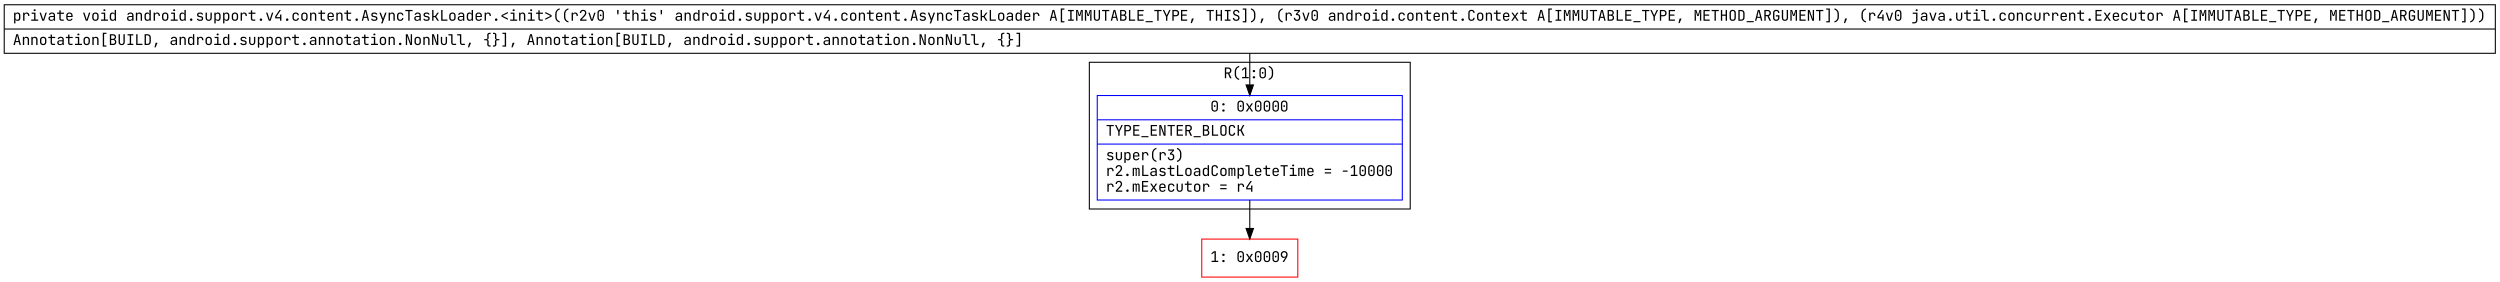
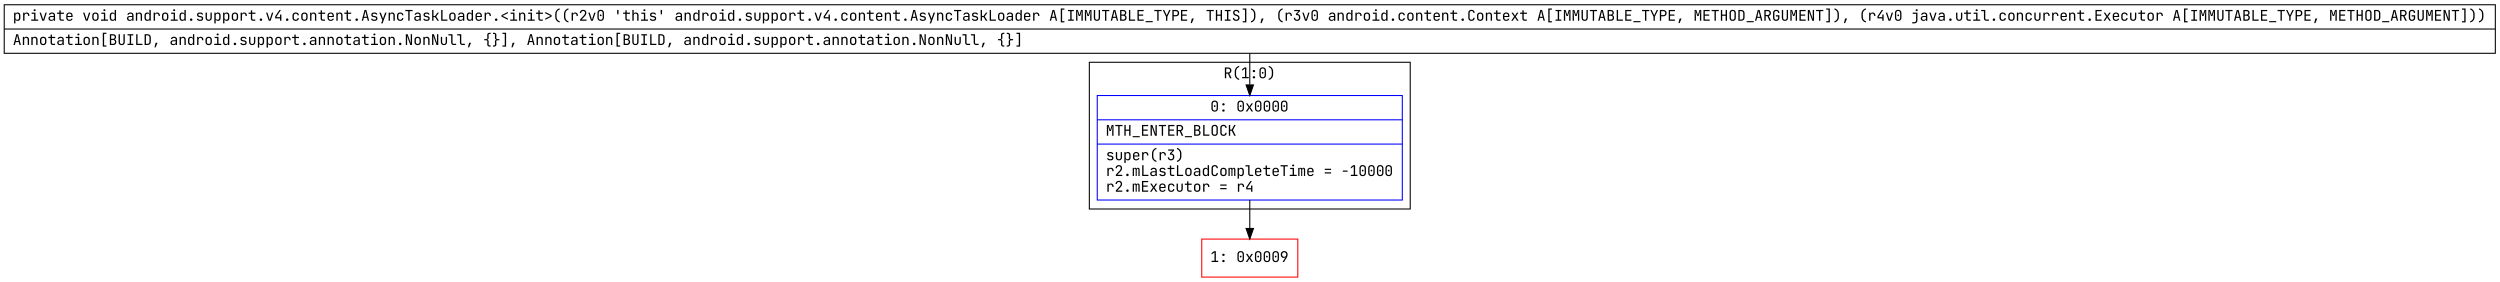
node "0: 0x0000": text "TYPE_ENTER_BLOCK" -> "MTH_ENTER_BLOCK"
